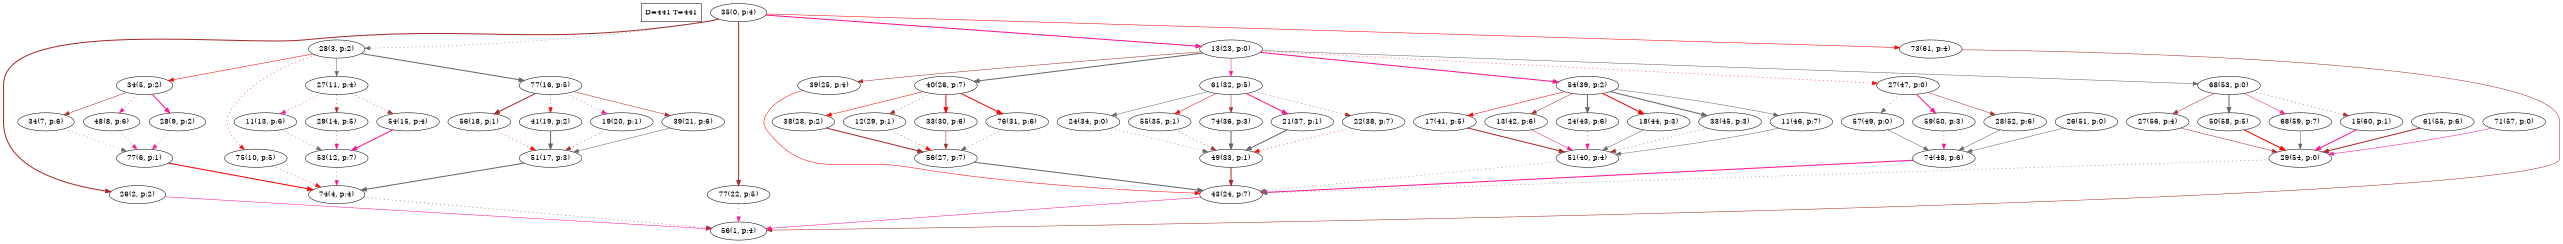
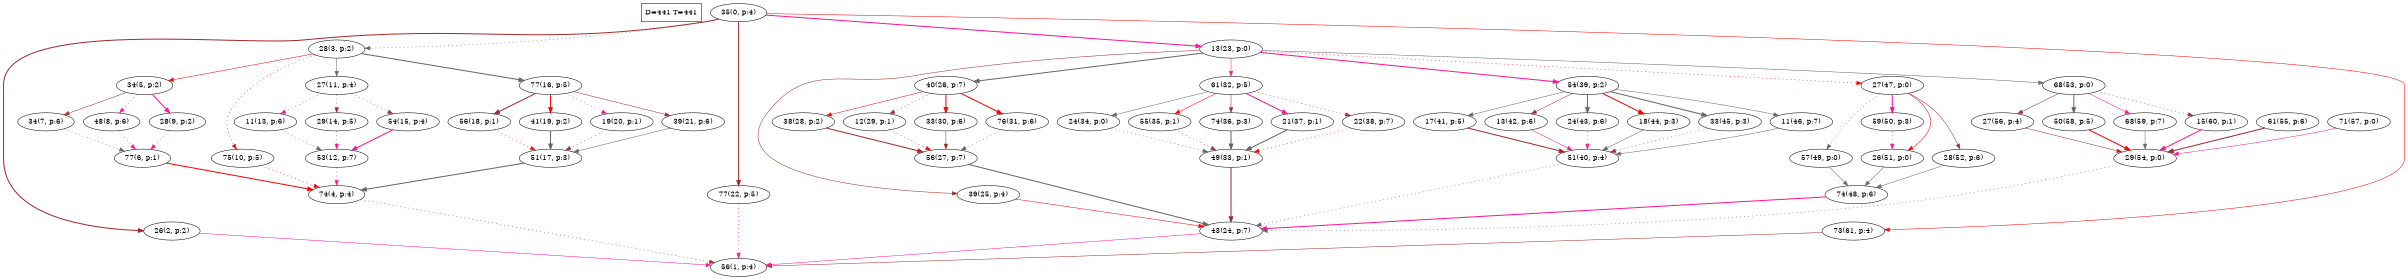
edge "77(16, p:5)" -> "41(19, p:2)": style dotted -> bold
edge "54(39, p:2)" -> "17(41, p:5)": color red -> gray40
edge "27(47, p:0)" -> "26(51, p:0)": added
edge "59(50, p:3)" -> "74(48, p:6)": now "59(50, p:3)" -> "26(51, p:0)"
